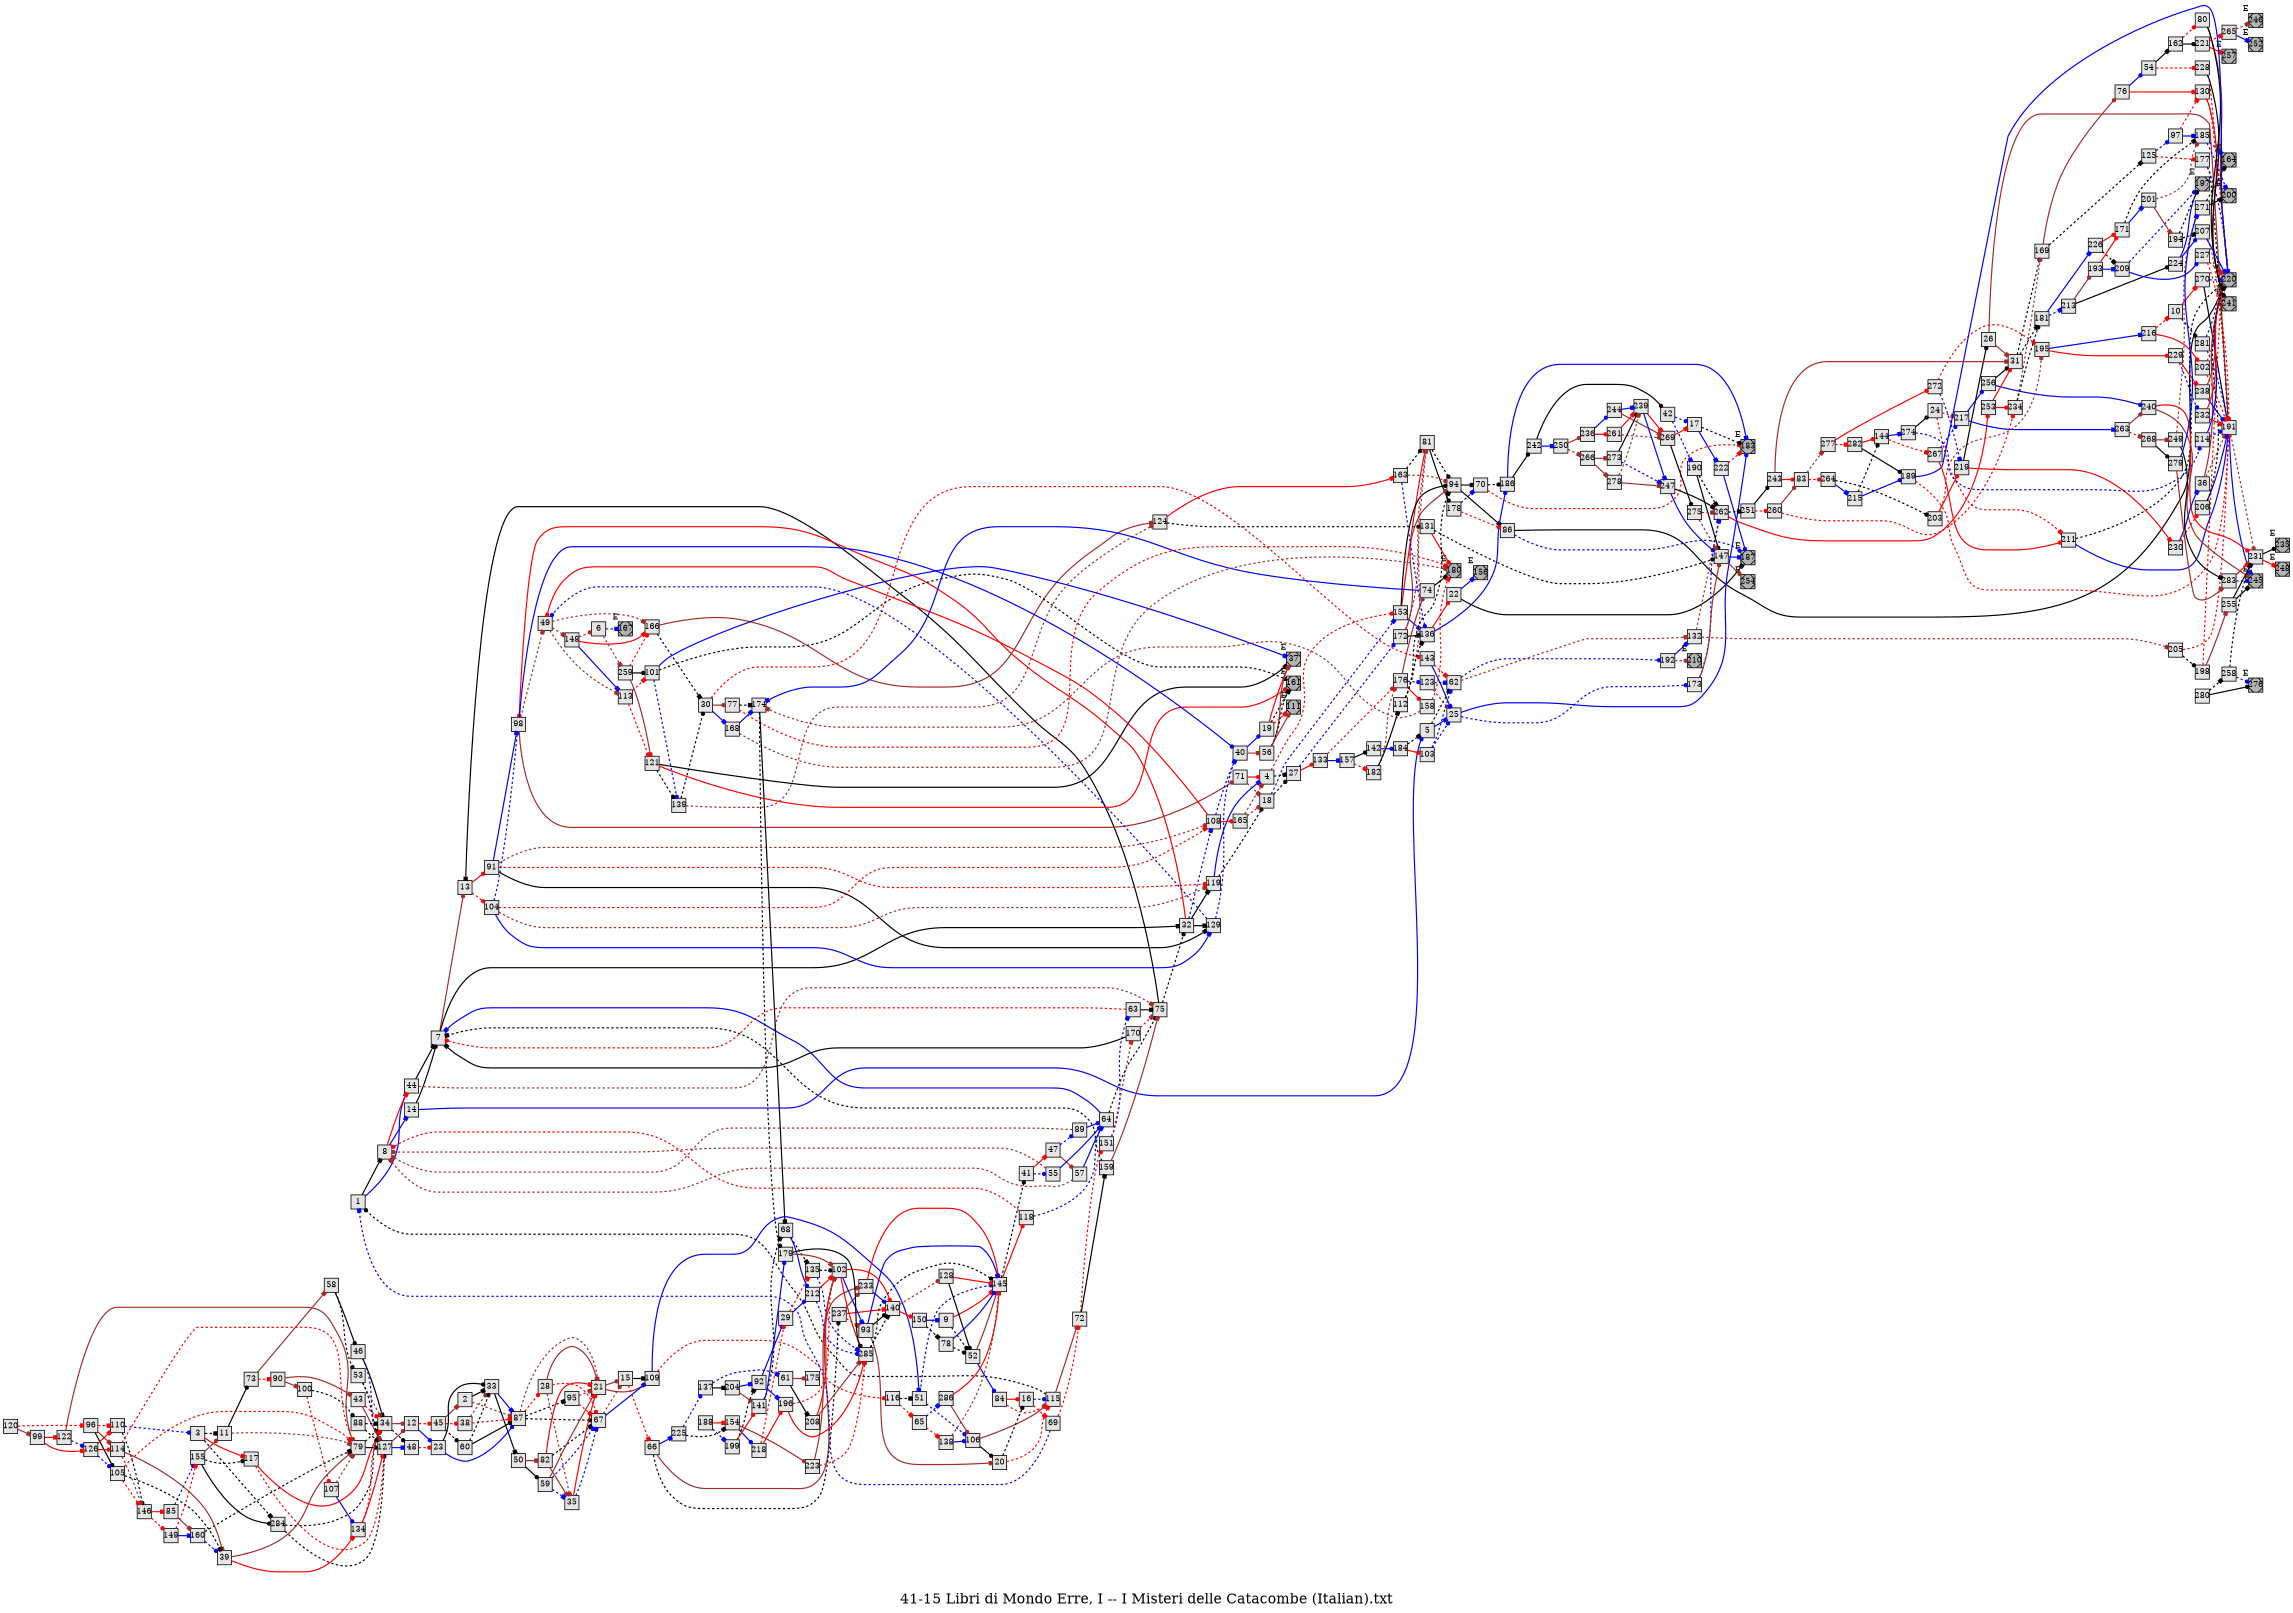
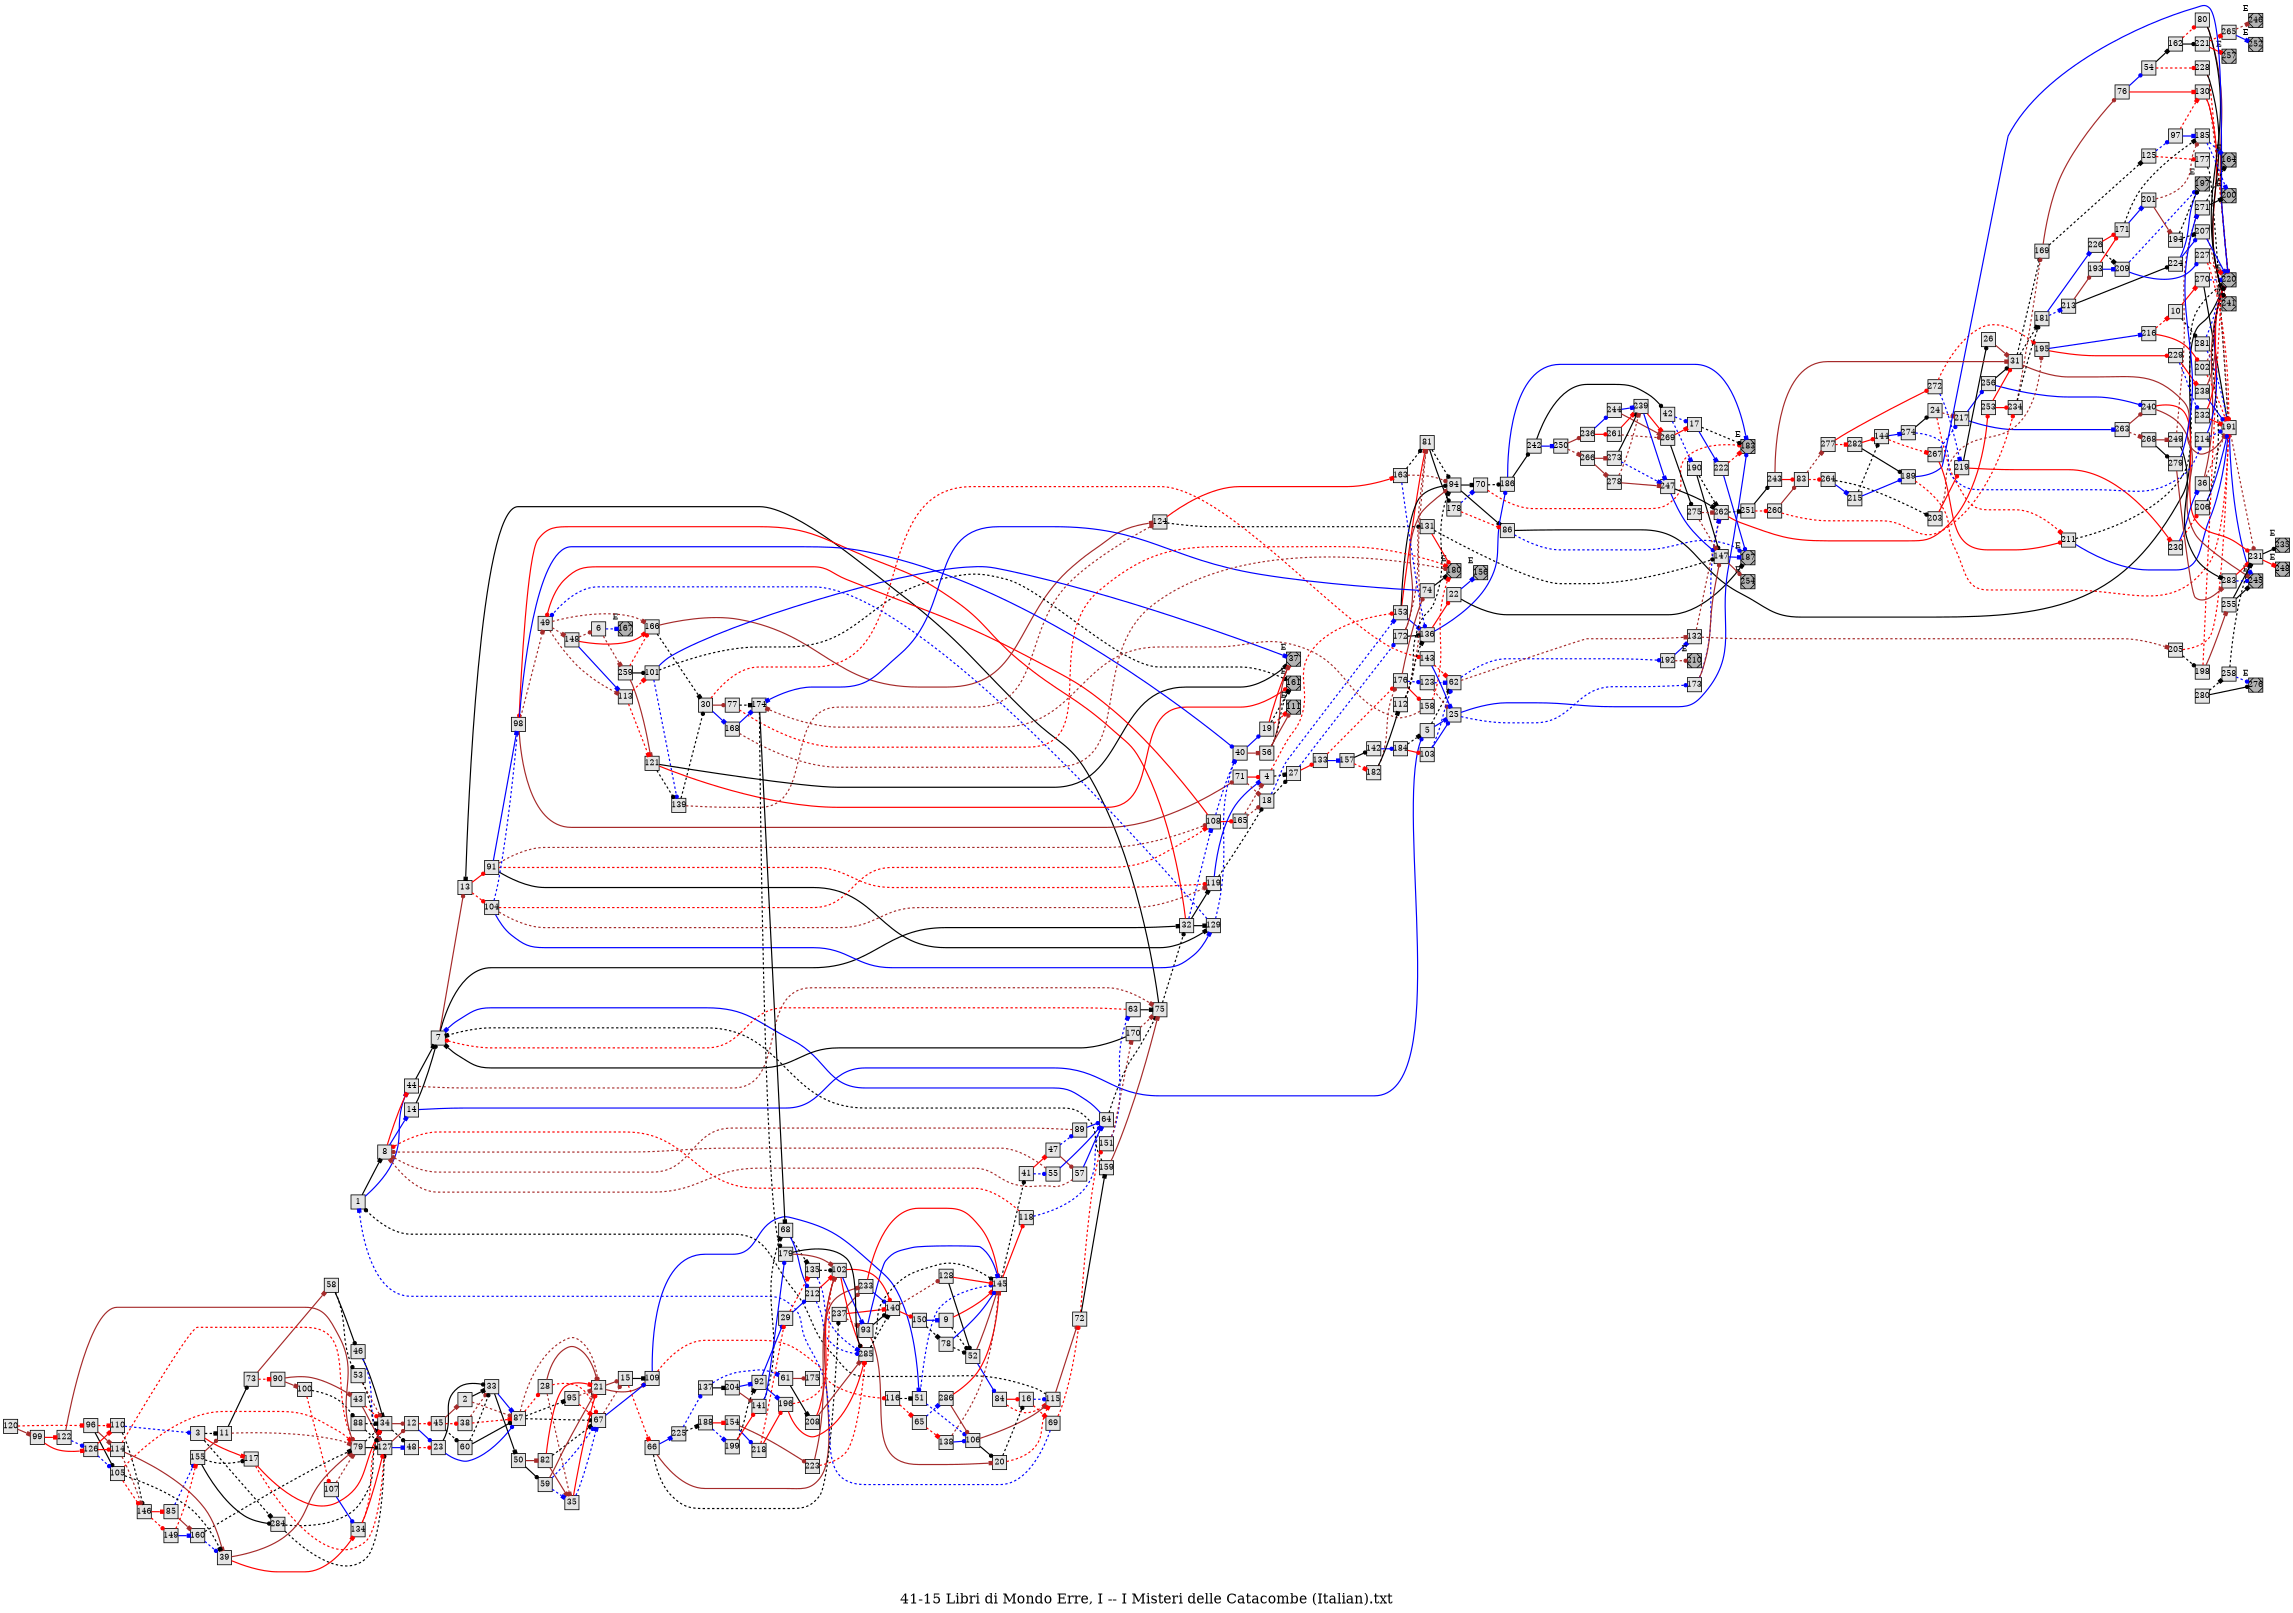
edge "26" -> "191": now "31" -> "191"
edge "177" -> "220 E": removed
edge "103" -> "25": style dashed -> solid
edge "225" -> "154": now "225" -> "188"
